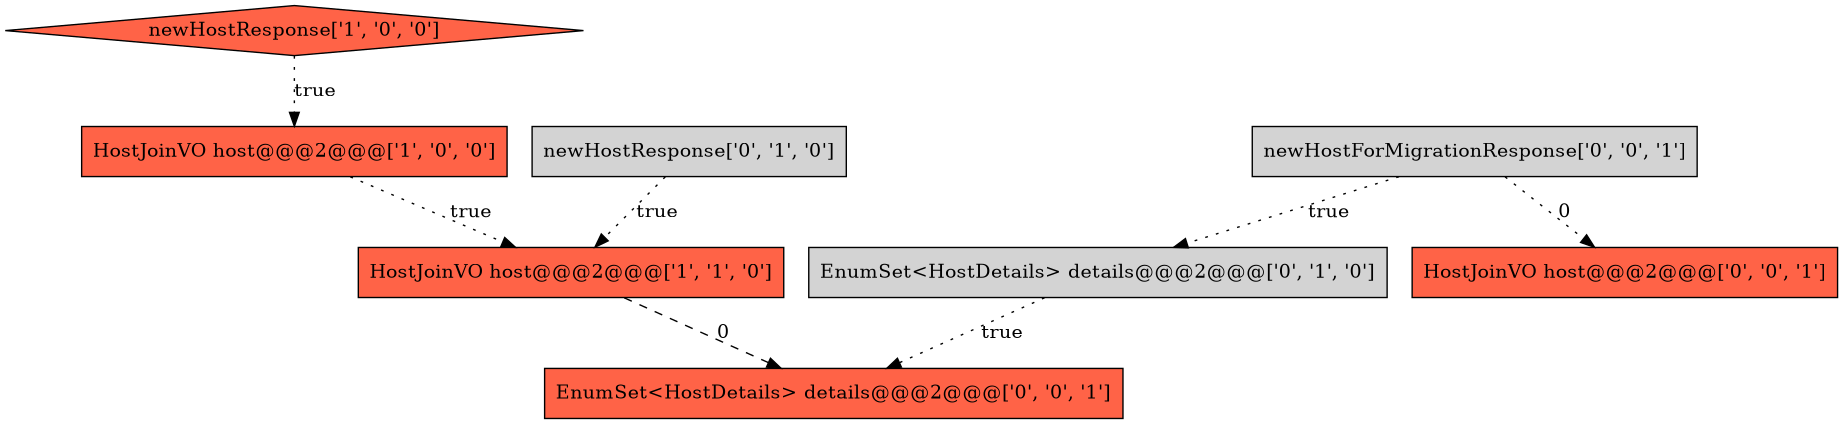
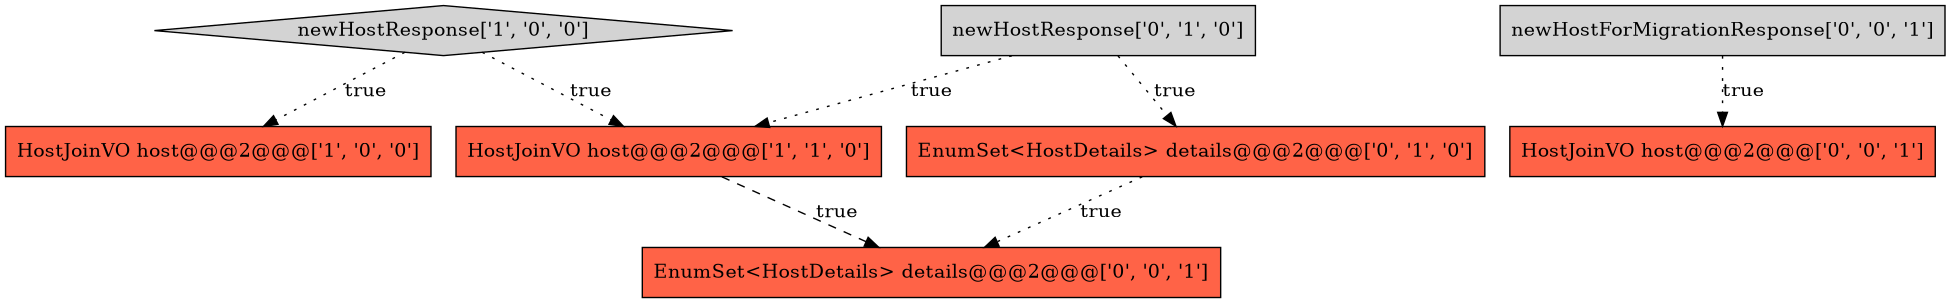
node "newHostResponse['1', '0', '0']": fillcolor tomato -> lightgray
edge "HostJoinVO host@@@2@@@['1', '0', '0']" -> "HostJoinVO host@@@2@@@['1', '1', '0']": now "newHostResponse['1', '0', '0']" -> "HostJoinVO host@@@2@@@['1', '1', '0']"
edge "newHostForMigrationResponse['0', '0', '1']" -> "EnumSet<HostDetails> details@@@2@@@['0', '1', '0']": now "newHostResponse['0', '1', '0']" -> "EnumSet<HostDetails> details@@@2@@@['0', '1', '0']"
edge "newHostForMigrationResponse['0', '0', '1']" -> "HostJoinVO host@@@2@@@['0', '0', '1']": label "0" -> "true"
node "EnumSet<HostDetails> details@@@2@@@['0', '1', '0']": fillcolor lightgray -> tomato
edge "HostJoinVO host@@@2@@@['1', '1', '0']" -> "EnumSet<HostDetails> details@@@2@@@['0', '0', '1']": label "0" -> "true"
